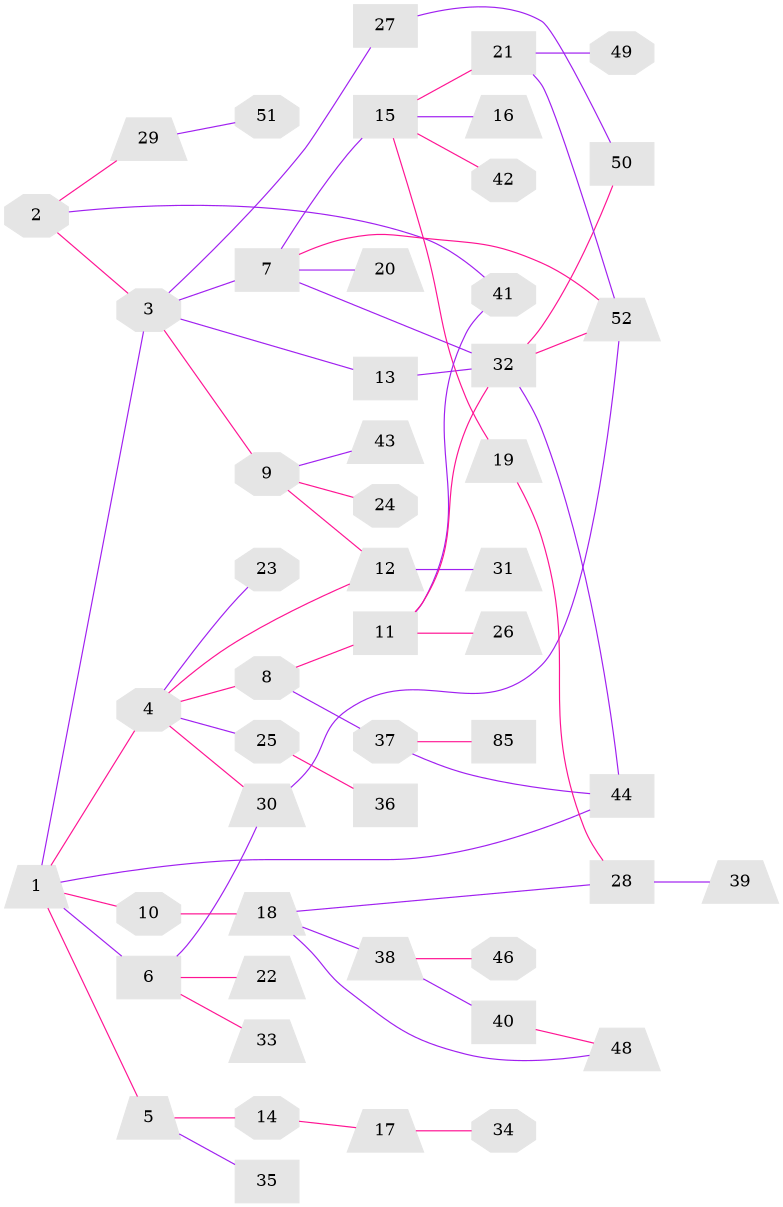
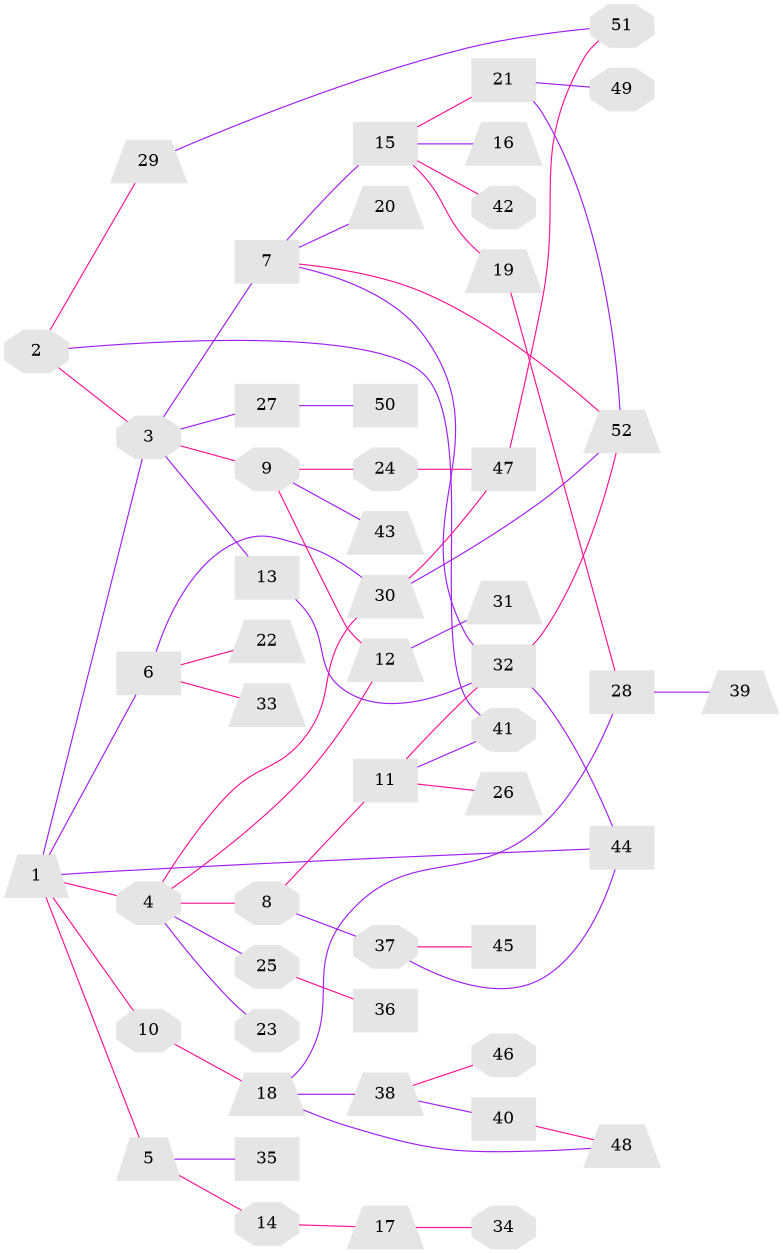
edge "50" -- "32": removed
node "47": added
node "85": label "85" -> "45"
